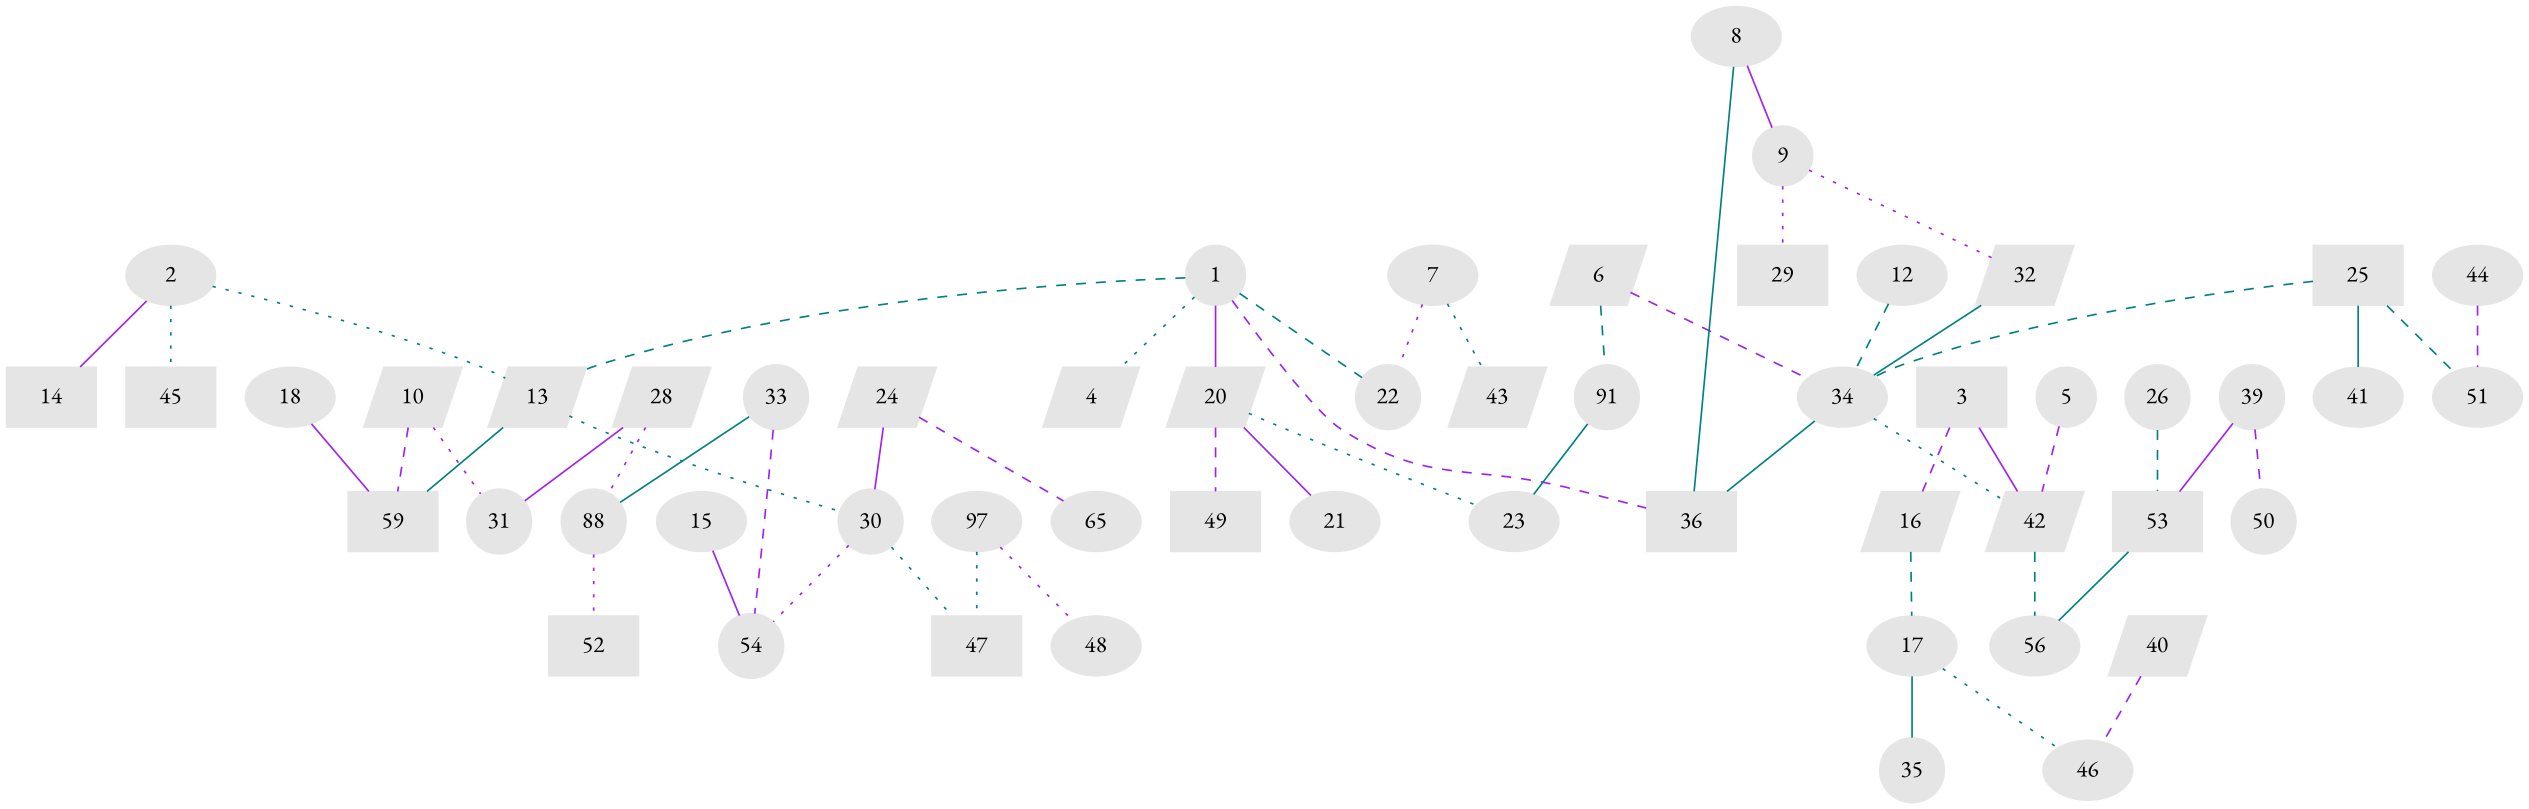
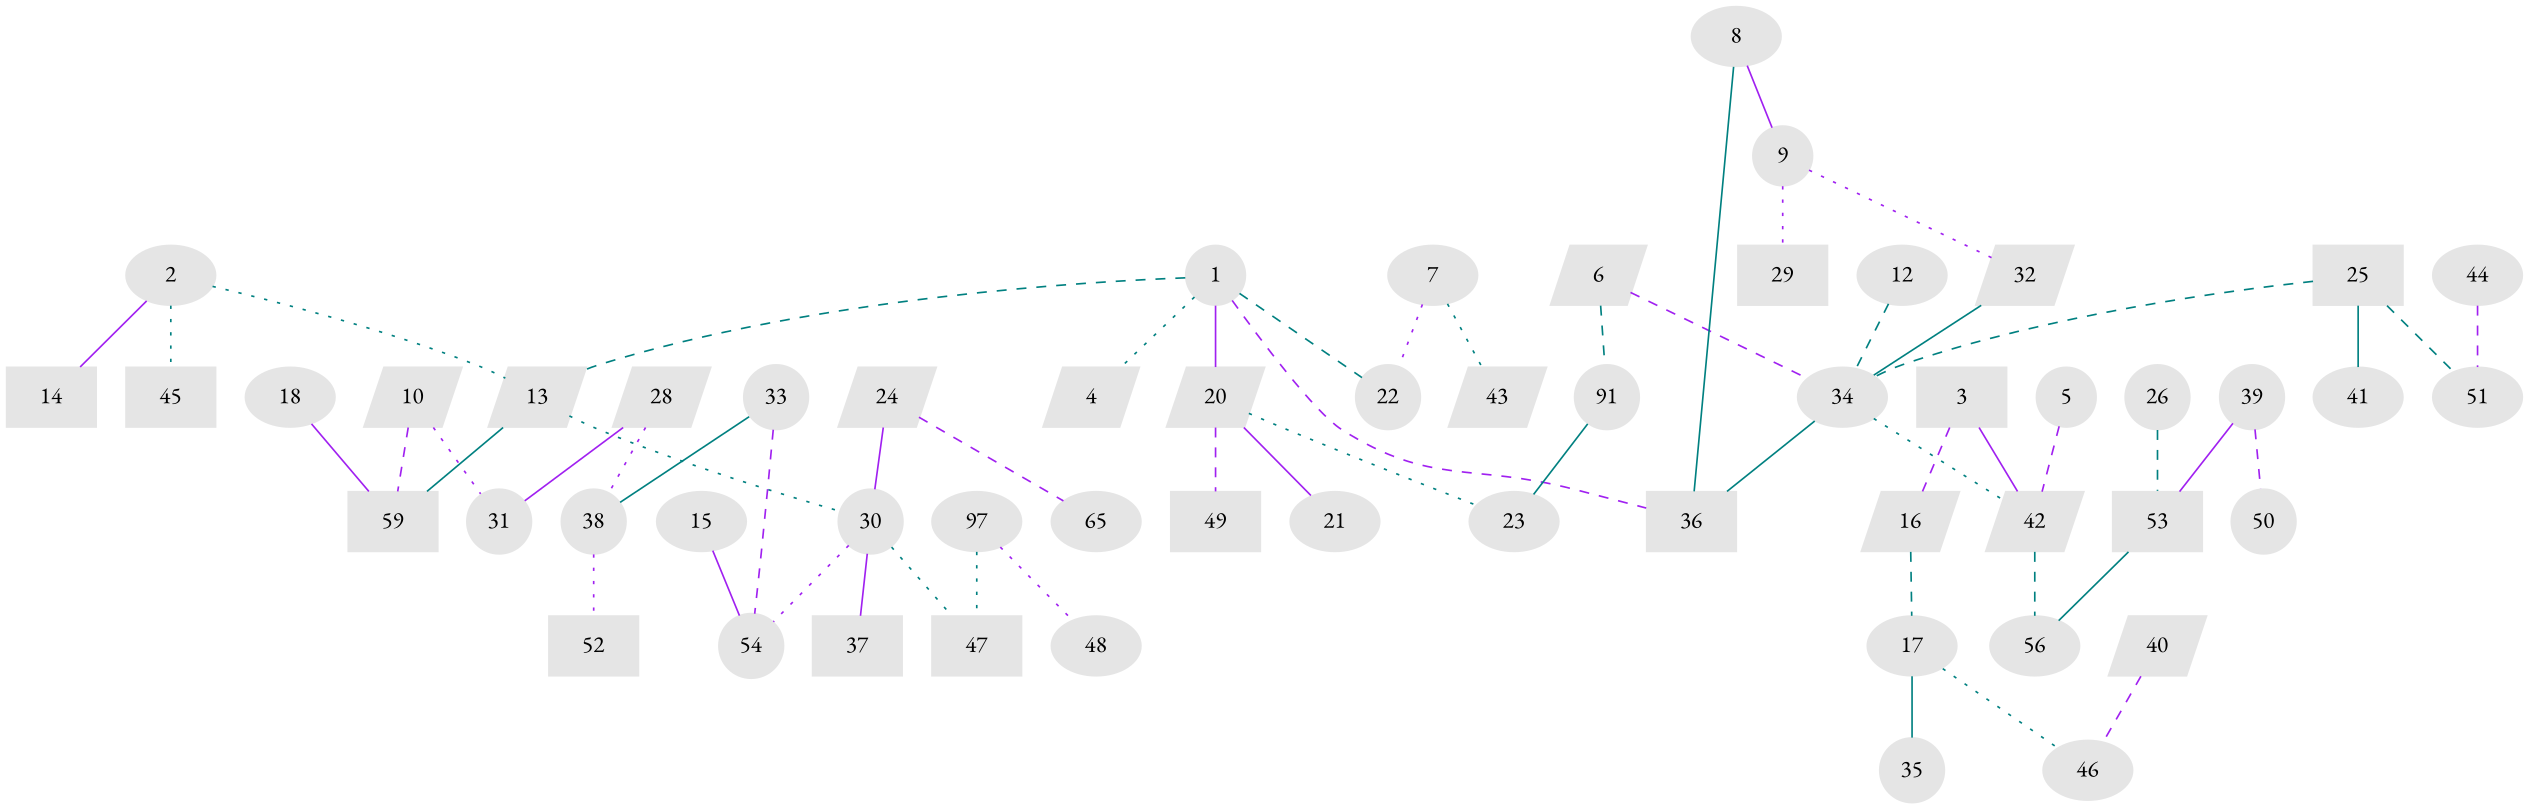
node "88": label "88" -> "38"
node "37": added
